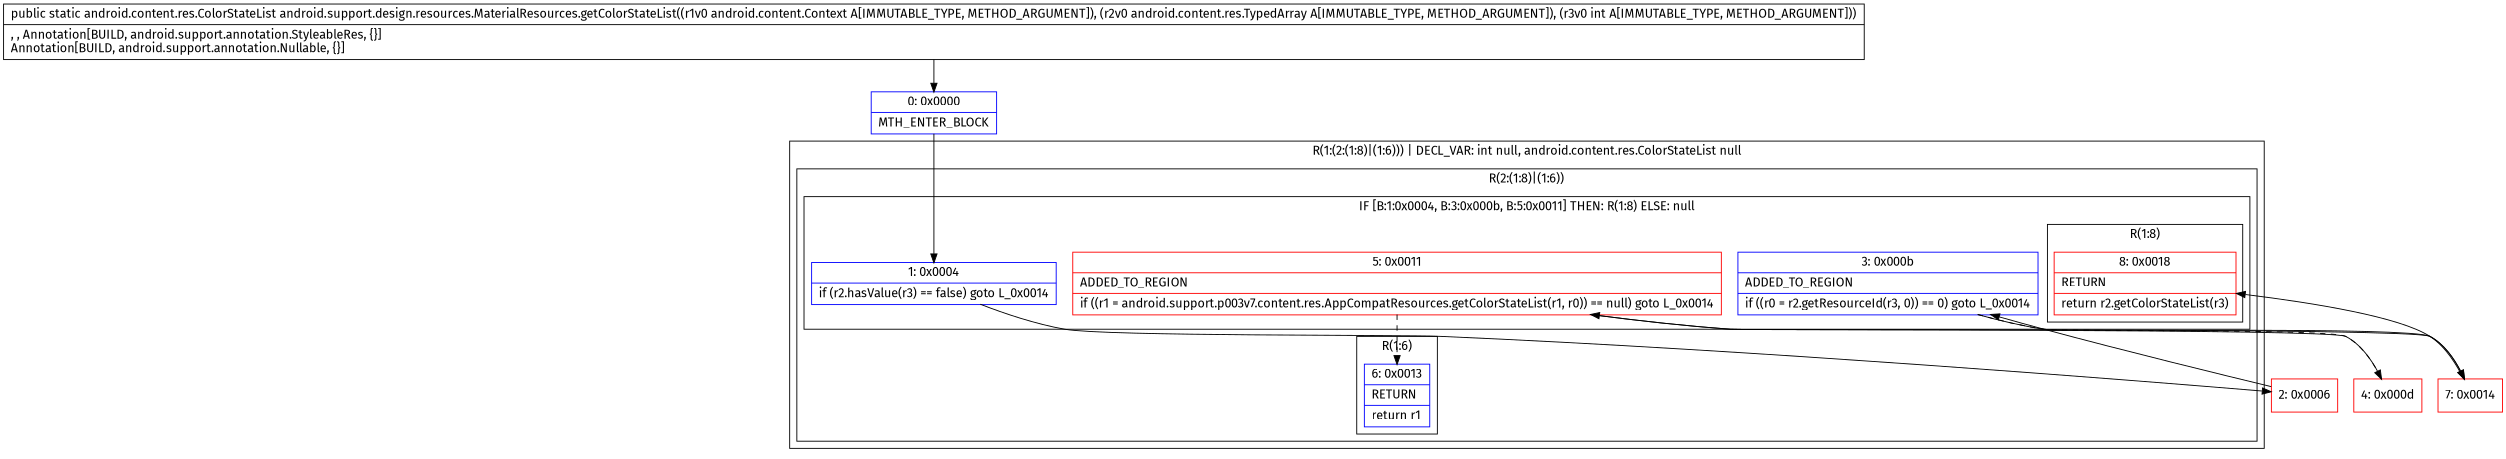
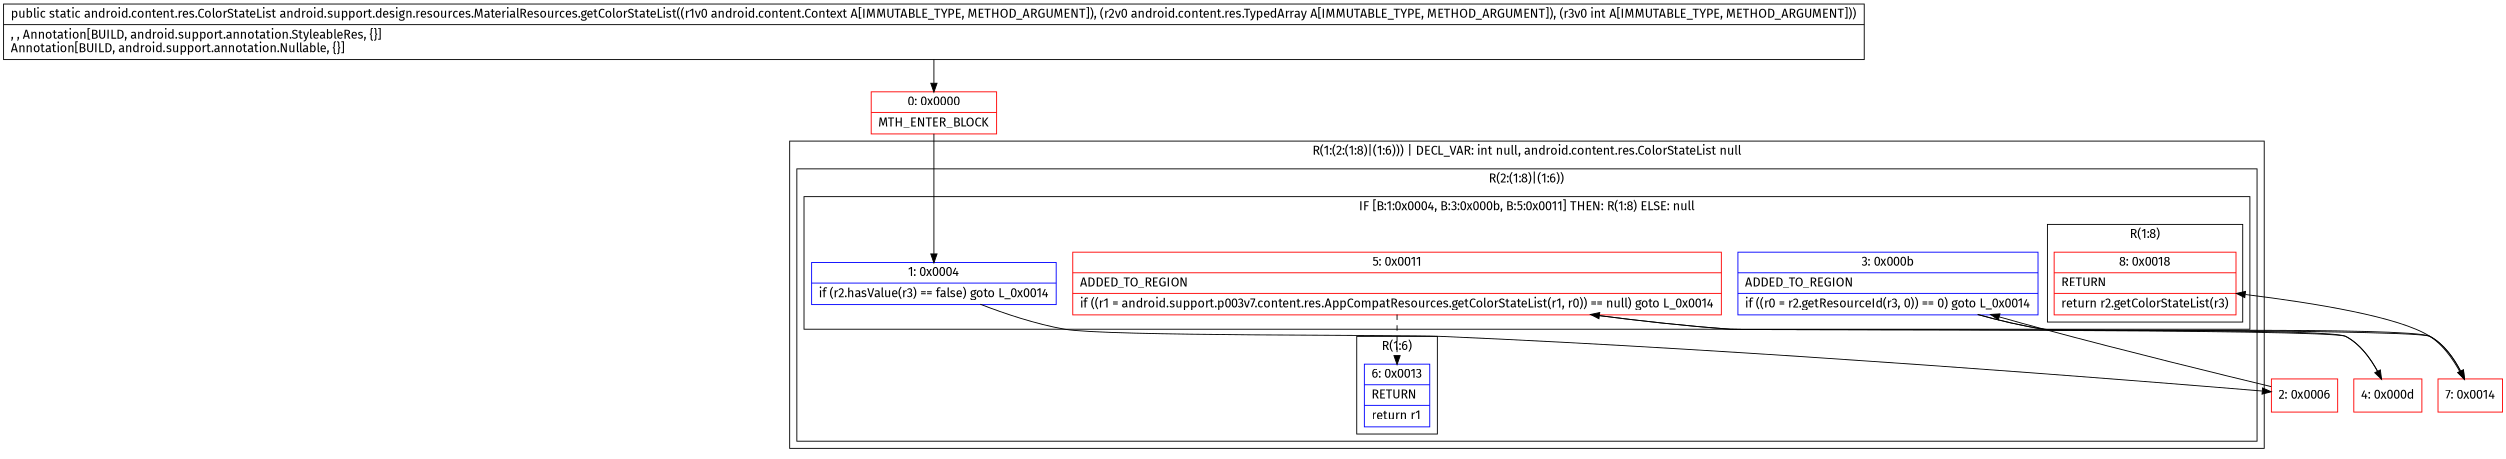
node "0: 0x0000": color blue -> red
edge "3: 0x000b" -> "4: 0x000d": style dashed -> solid
